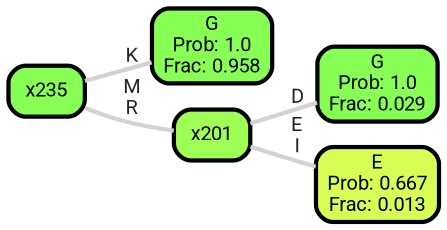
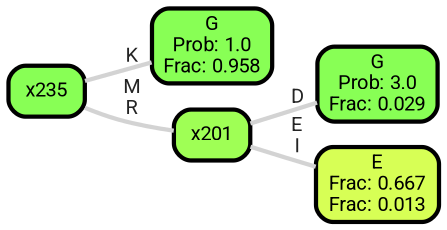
node "G Prob: 1.0 Frac: 0.029": label "G Prob: 1.0 Frac: 0.029" -> "G Prob: 3.0 Frac: 0.029"
node "E Prob: 0.667 Frac: 0.013": label "E Prob: 0.667 Frac: 0.013" -> "E Frac: 0.667 Frac: 0.013"
